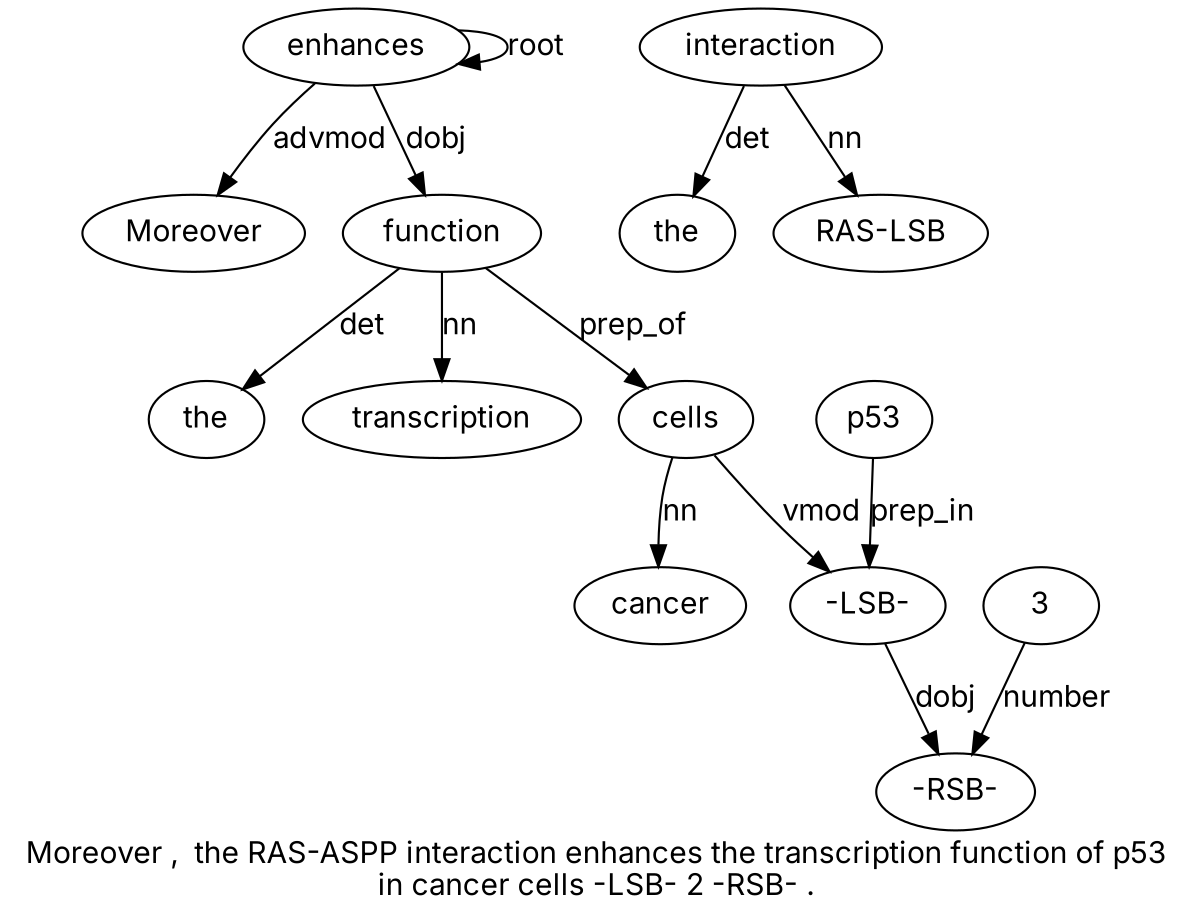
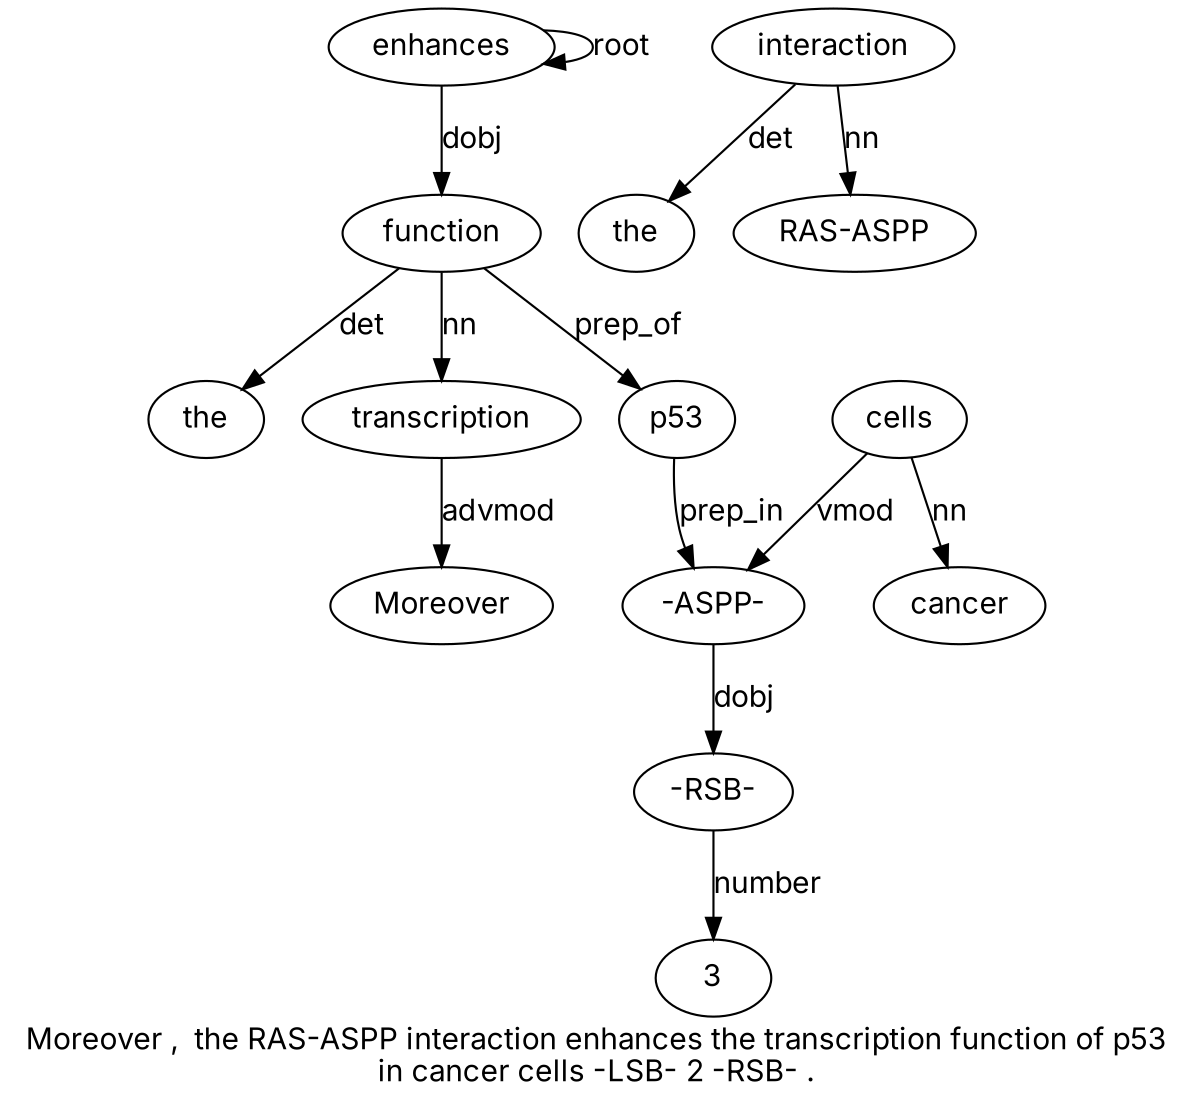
edge "enhances" -> "Moreover": now "transcription" -> "Moreover"
node "RAS-LSB": label "RAS-LSB" -> "RAS-ASPP"
edge "function" -> "cells": now "function" -> "p53"
node "-LSB-": label "-LSB-" -> "-ASPP-"
edge "3" -> "-RSB-": reversed
